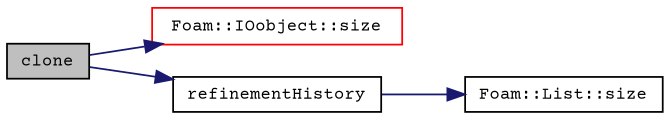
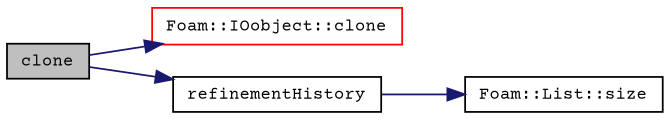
node "Foam::IOobject::size": label "Foam::IOobject::size" -> "Foam::IOobject::clone"
